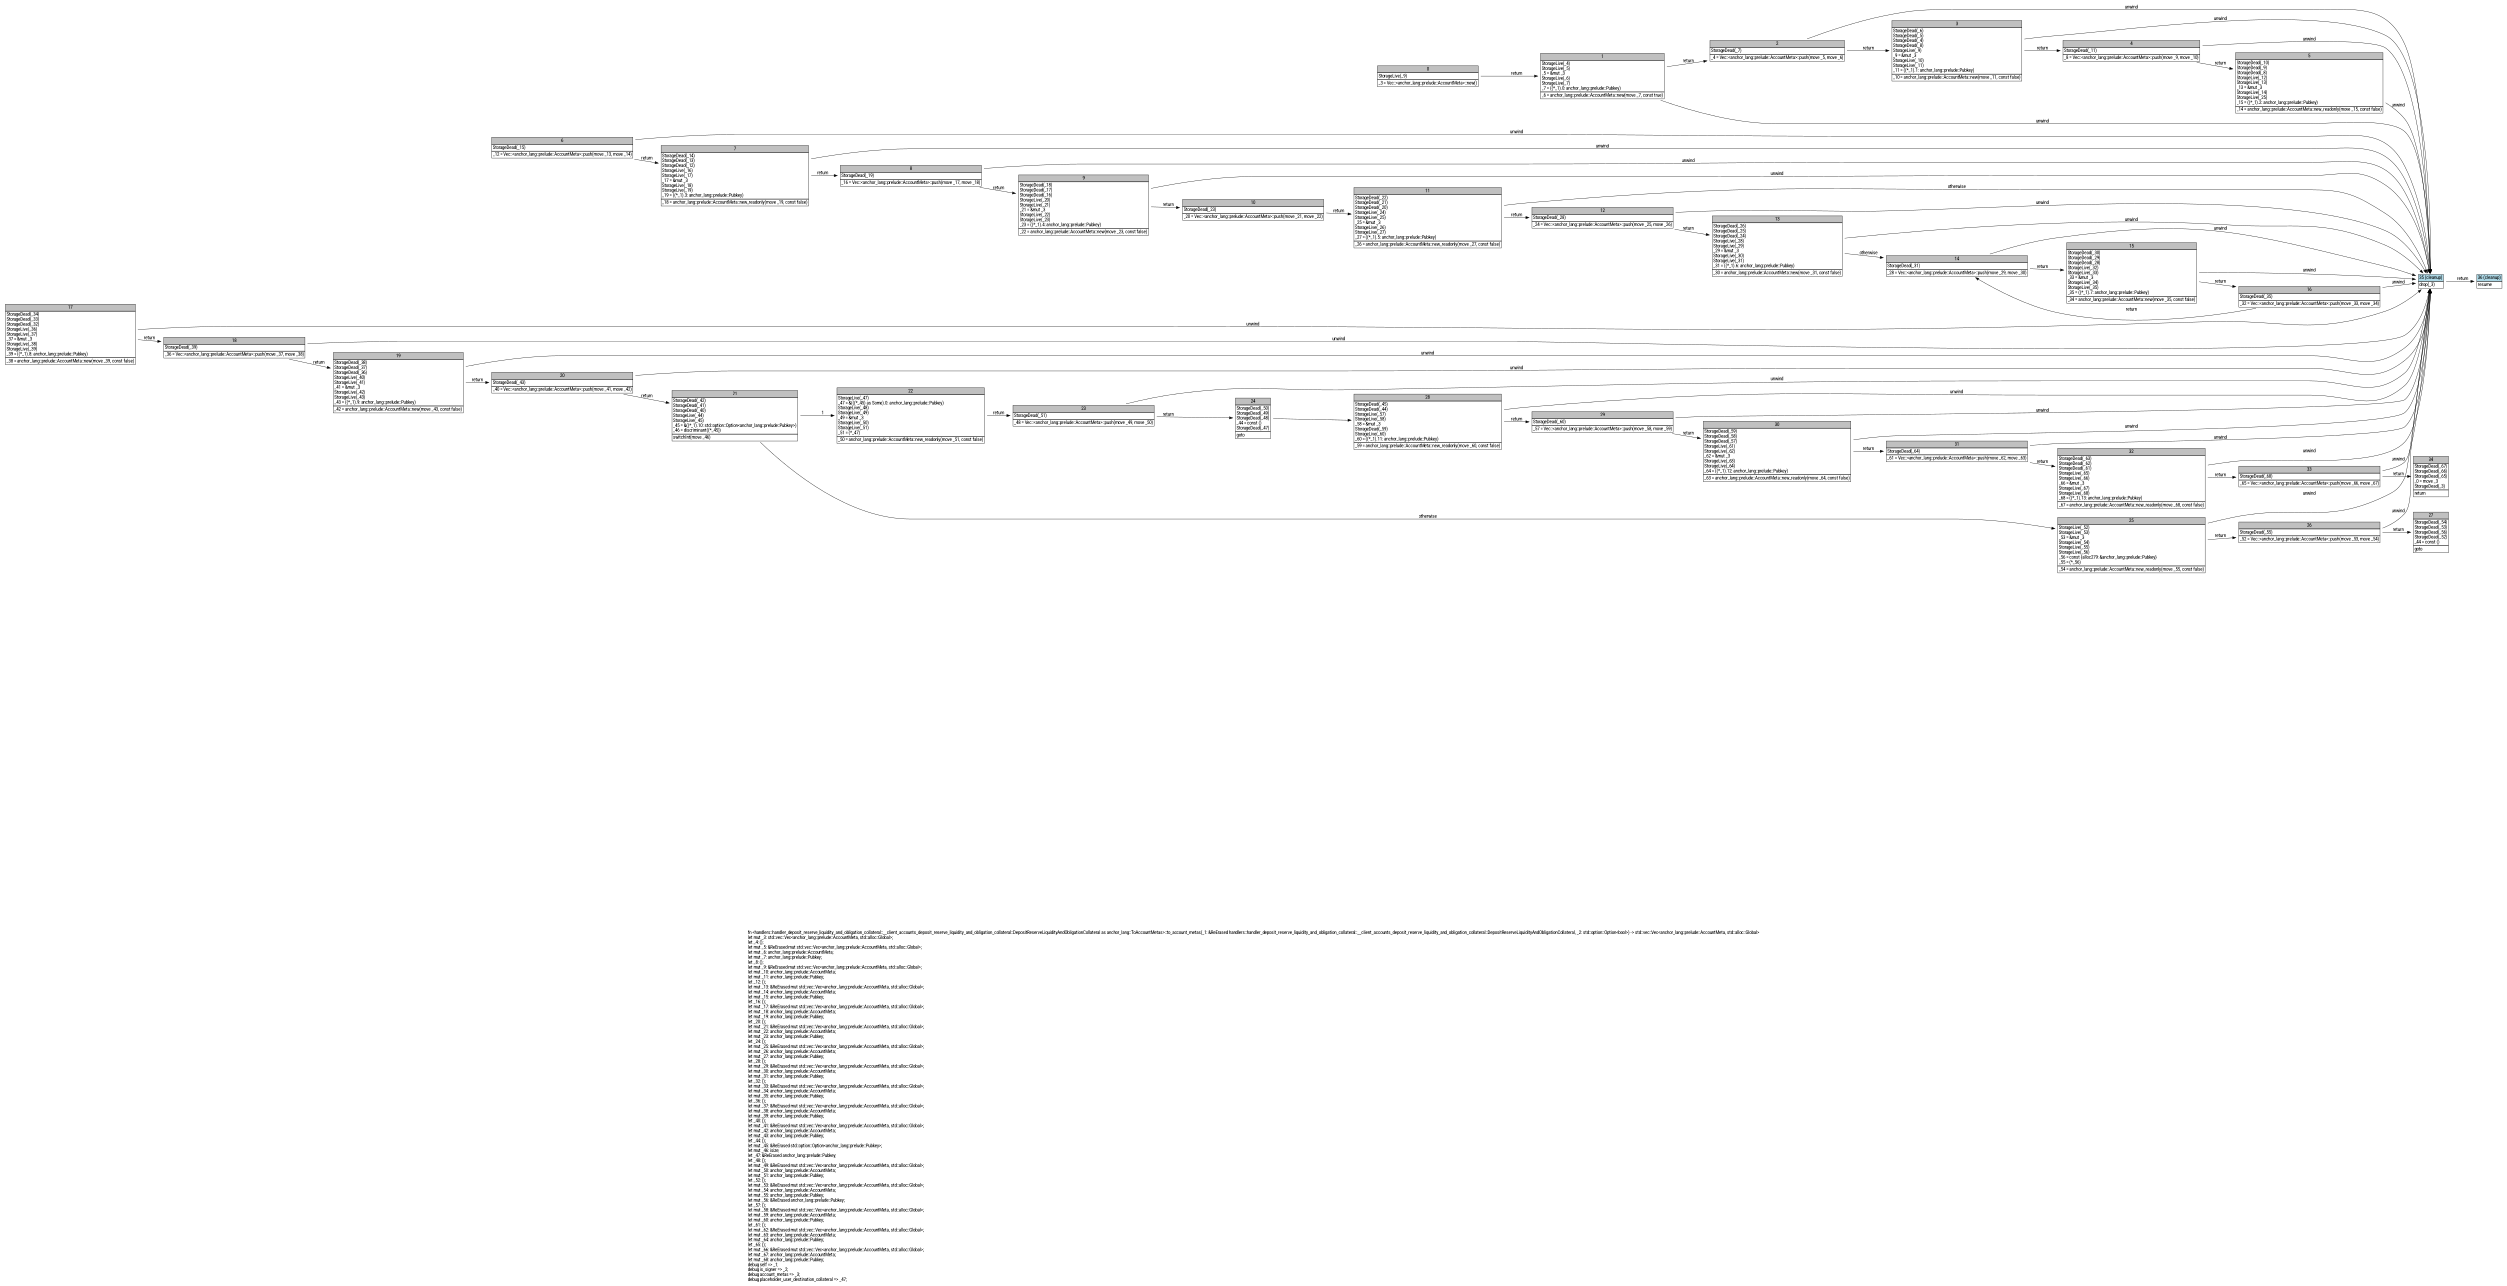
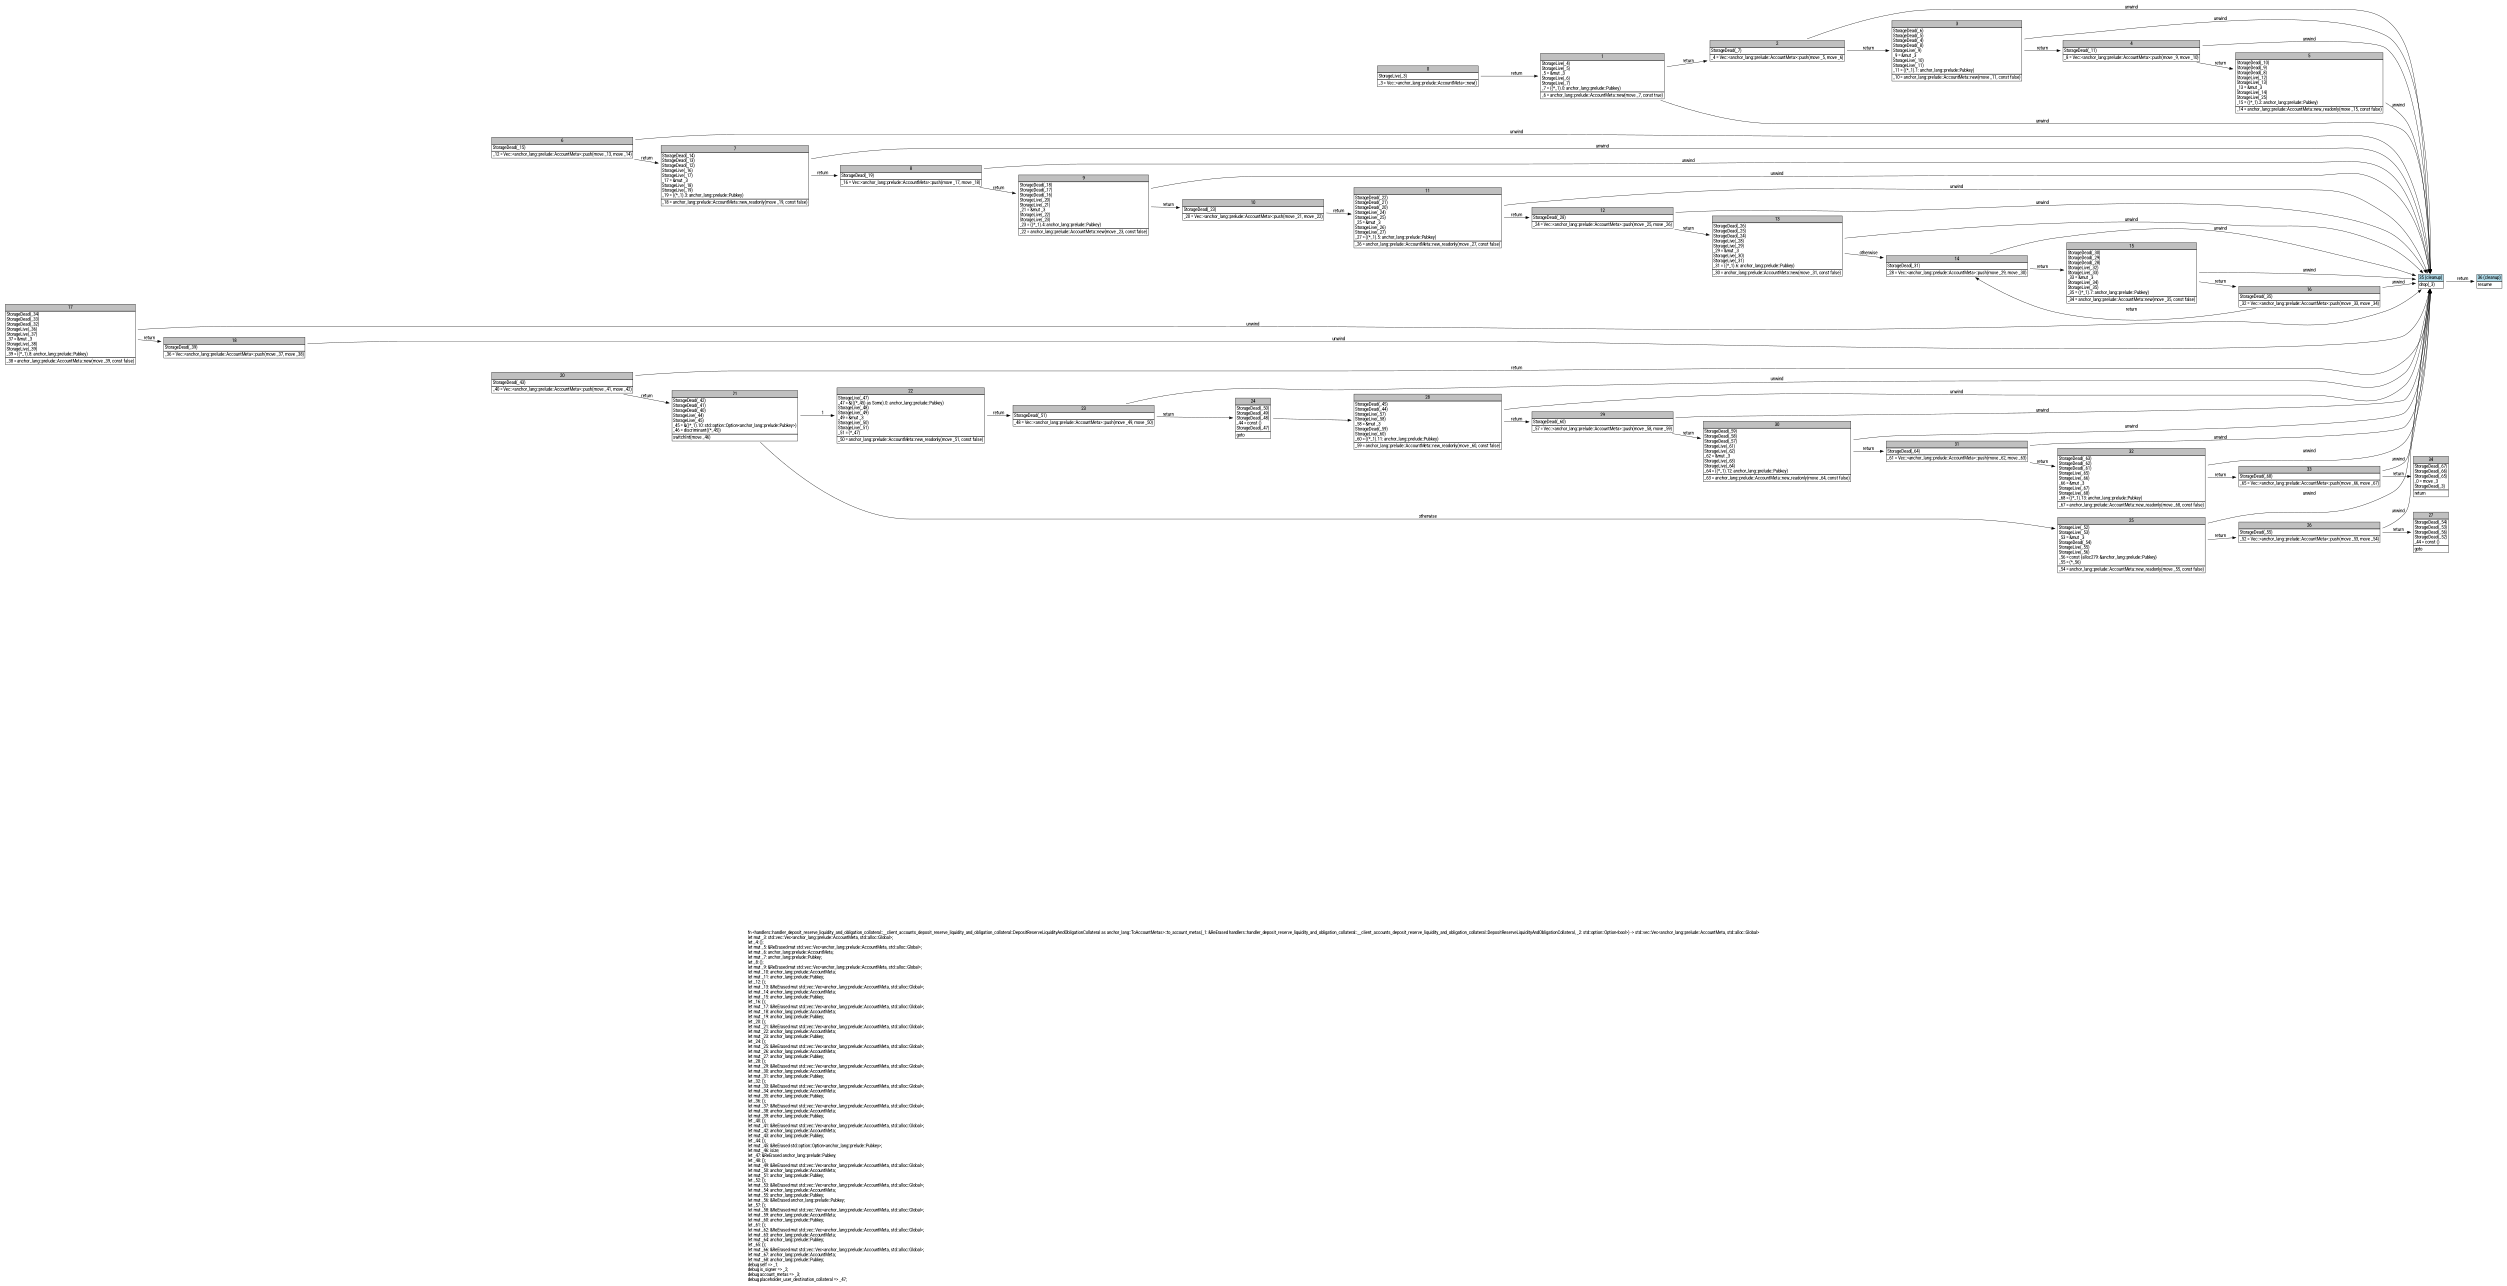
node "0": text "StorageLive(_9)" -> "StorageLive(_3)"
edge "11" -> "35 (cleanup)": label "otherwise" -> "unwind"
edge "20" -> "35 (cleanup)": label "unwind" -> "return"
node "19": removed
node "25": text "StorageLive(_54)" -> "StorageDead(_54)"
